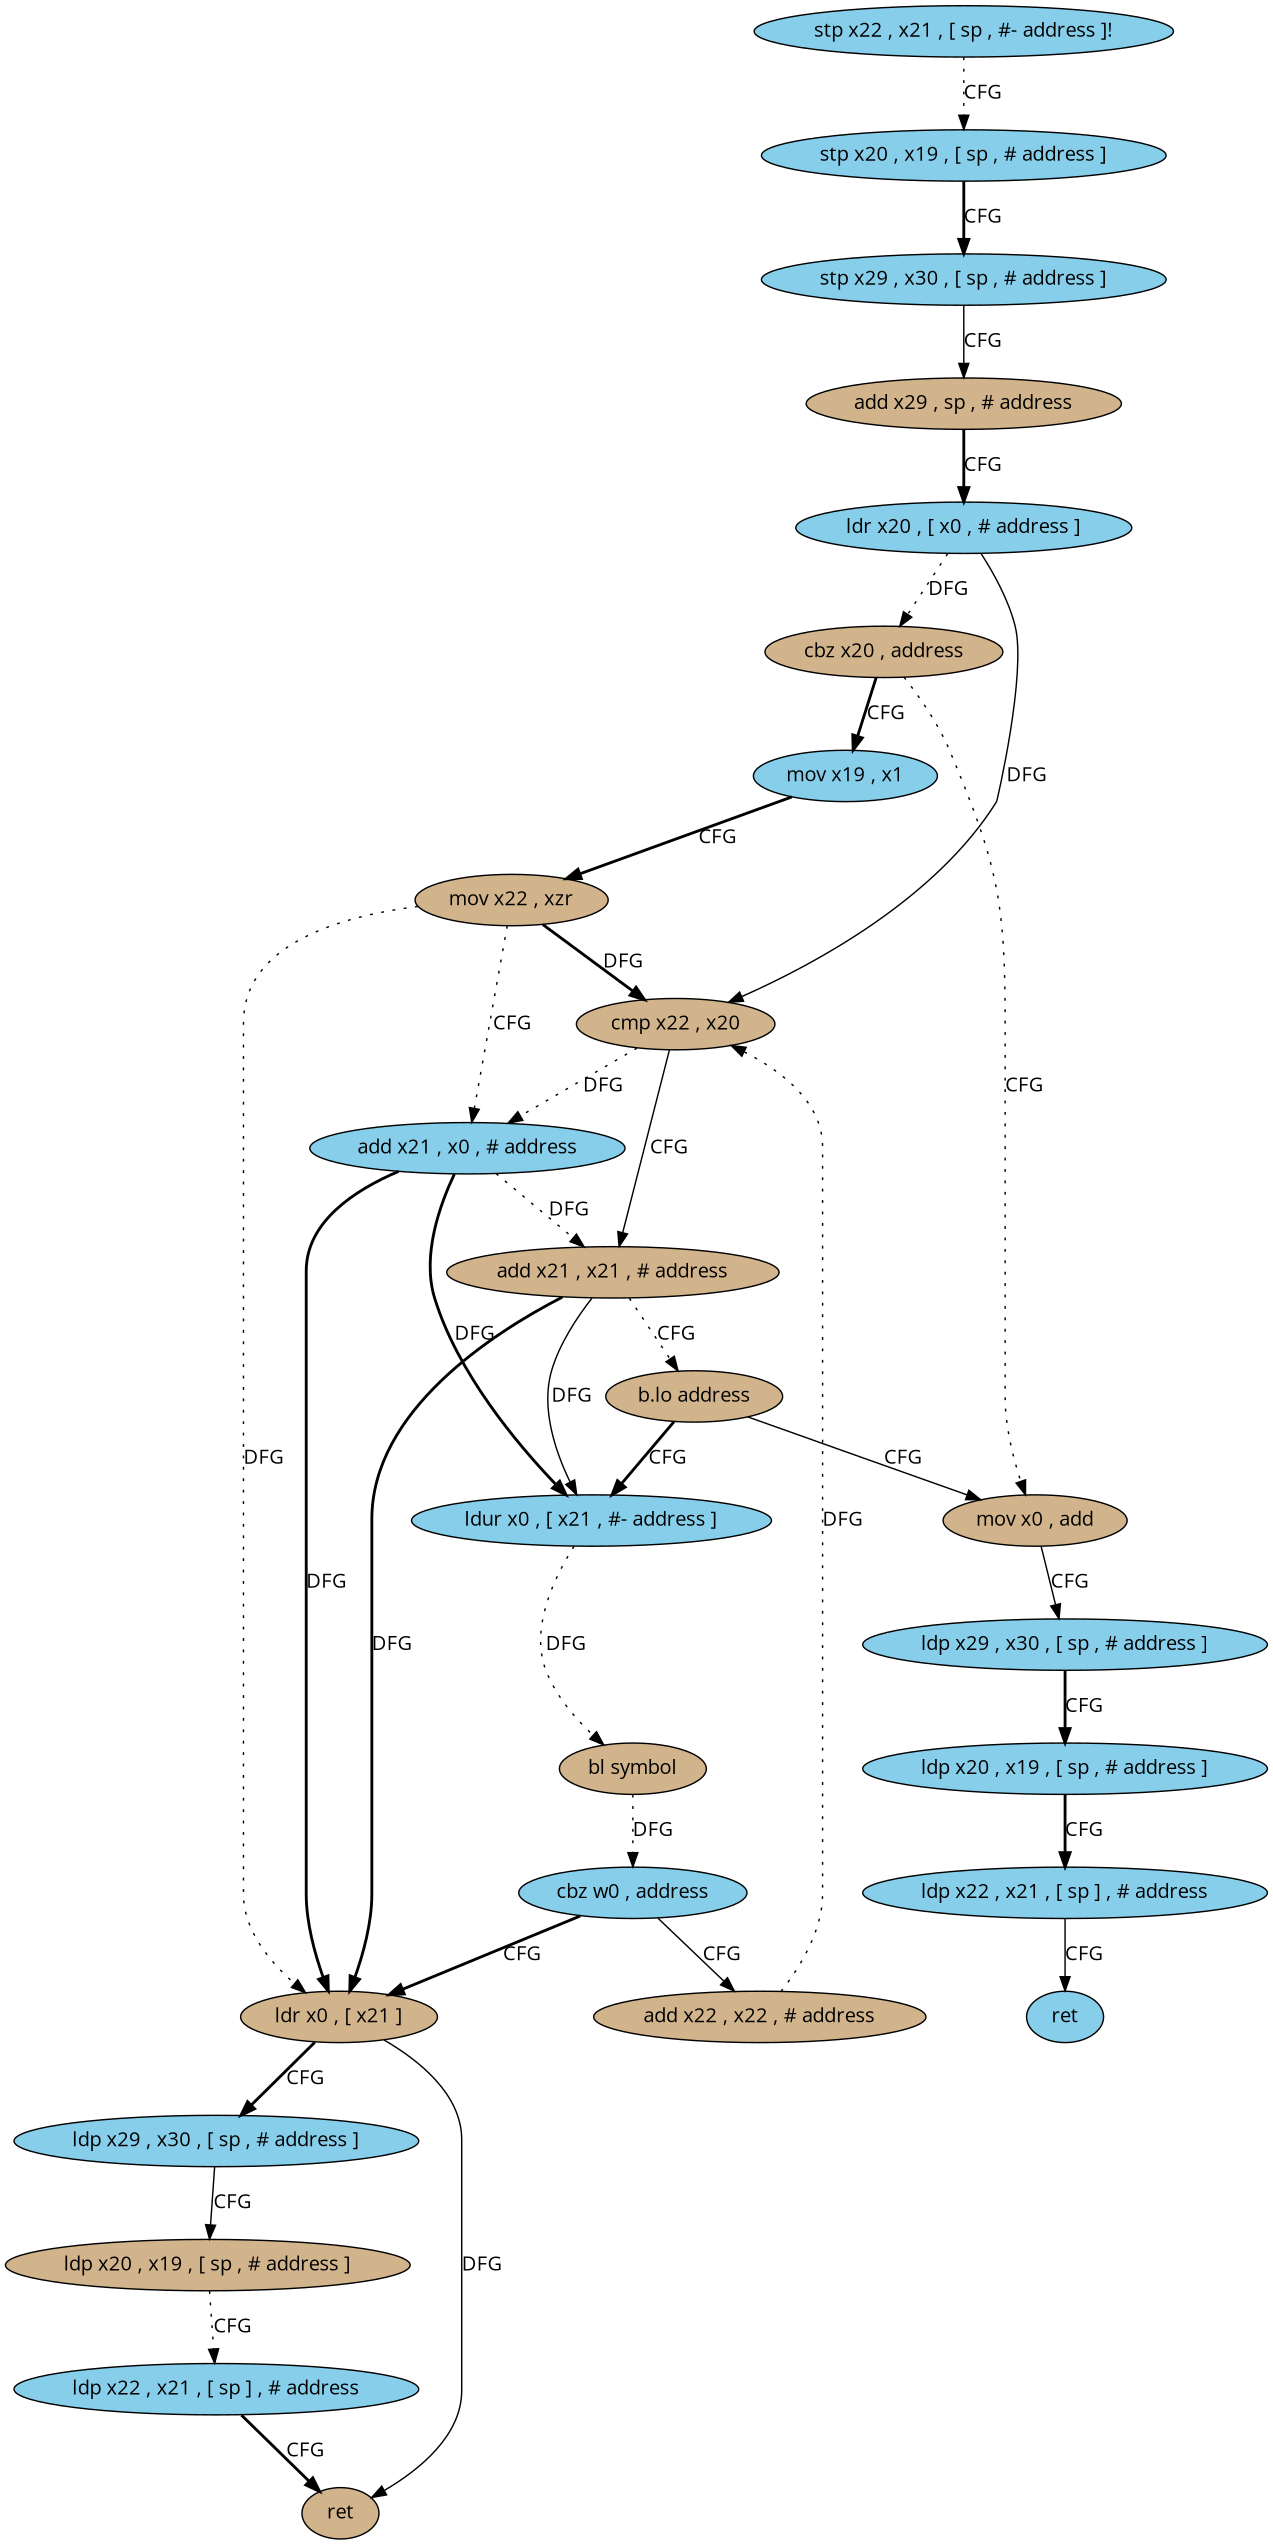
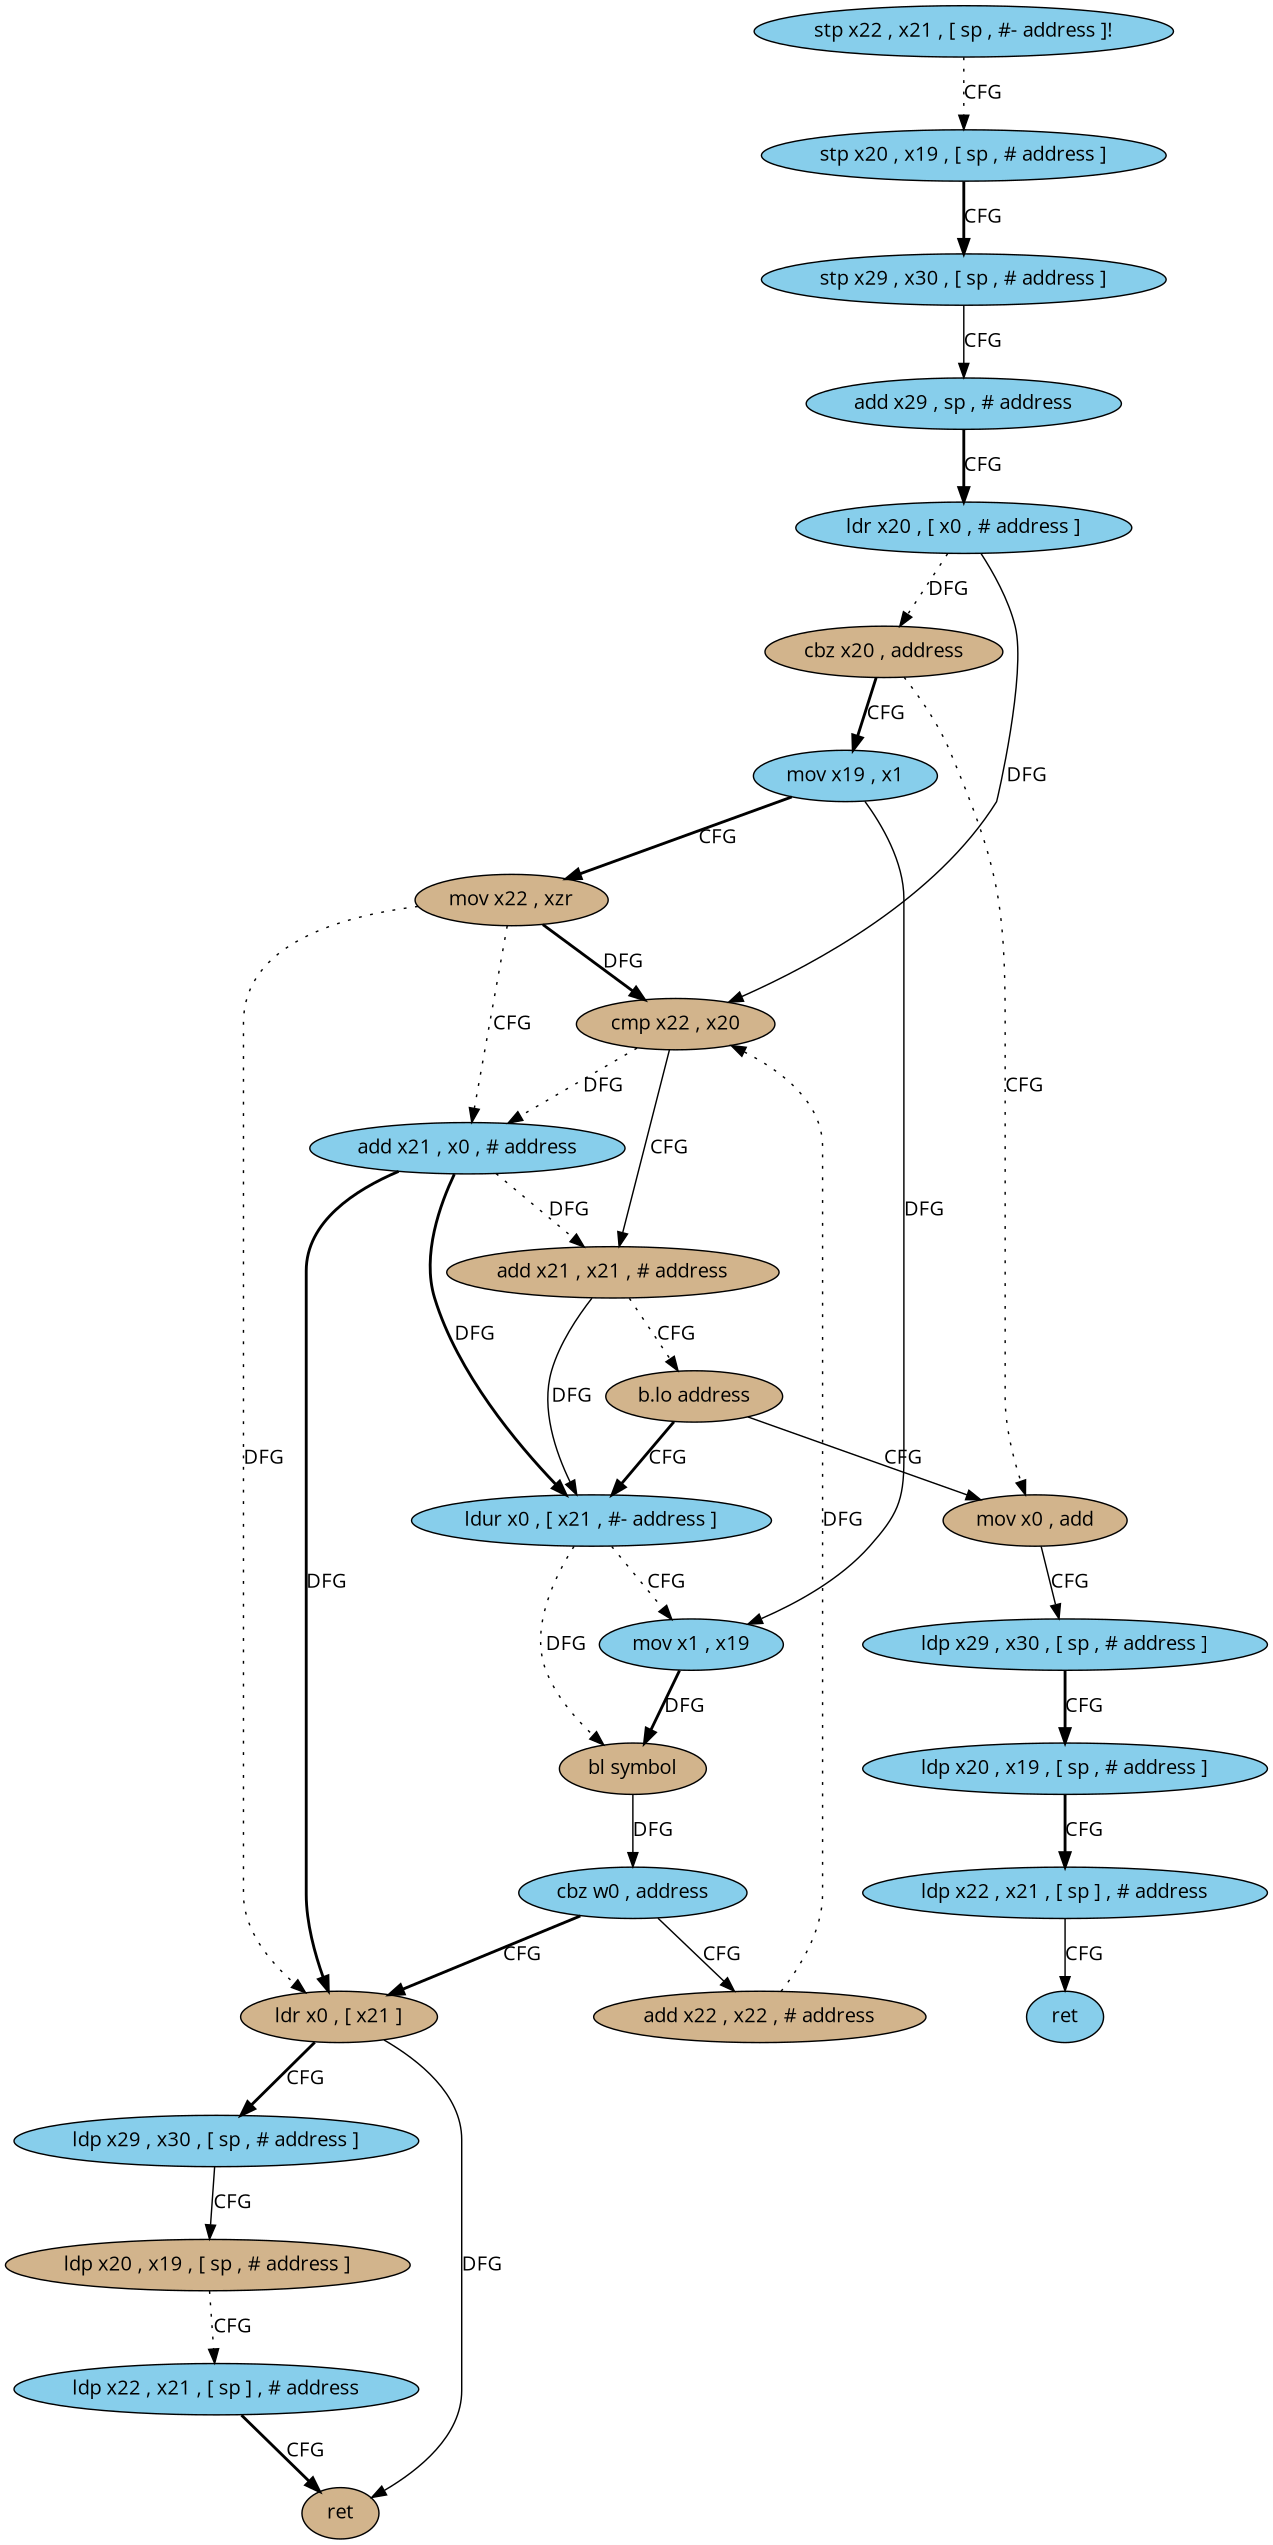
node "add x29 , sp , # address": fillcolor tan -> skyblue
edge "add x21 , x21 , # address" -> "ldr x0 , [ x21 ]": removed, label "DFG"
node "mov x1 , x19": added
edge "bl symbol" -> "cbz w0 , address": style dotted -> solid
